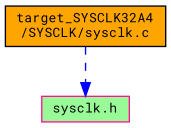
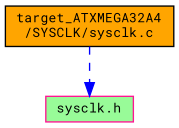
node "target_SYSCLK32A4 /SYSCLK/sysclk.c": label "target_SYSCLK32A4 /SYSCLK/sysclk.c" -> "target_ATXMEGA32A4 /SYSCLK/sysclk.c"
